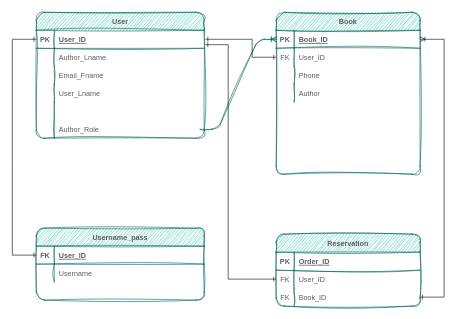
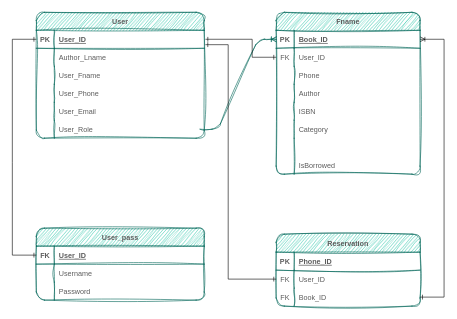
node "Book": label "Book" -> "Fname"
node "Email_Fname": label "Email_Fname" -> "User_Fname"
node "User_Lname": label "User_Lname" -> "User_Phone"
node "User_Email": added
node "ISBN": added
node "Category": added
node "Author_Role": label "Author_Role" -> "User_Role"
node "IsBorrowed": added
node "Username_pass": label "Username_pass" -> "User_pass"
node "Order_ID": label "Order_ID" -> "Phone_ID"
node "Password": added
